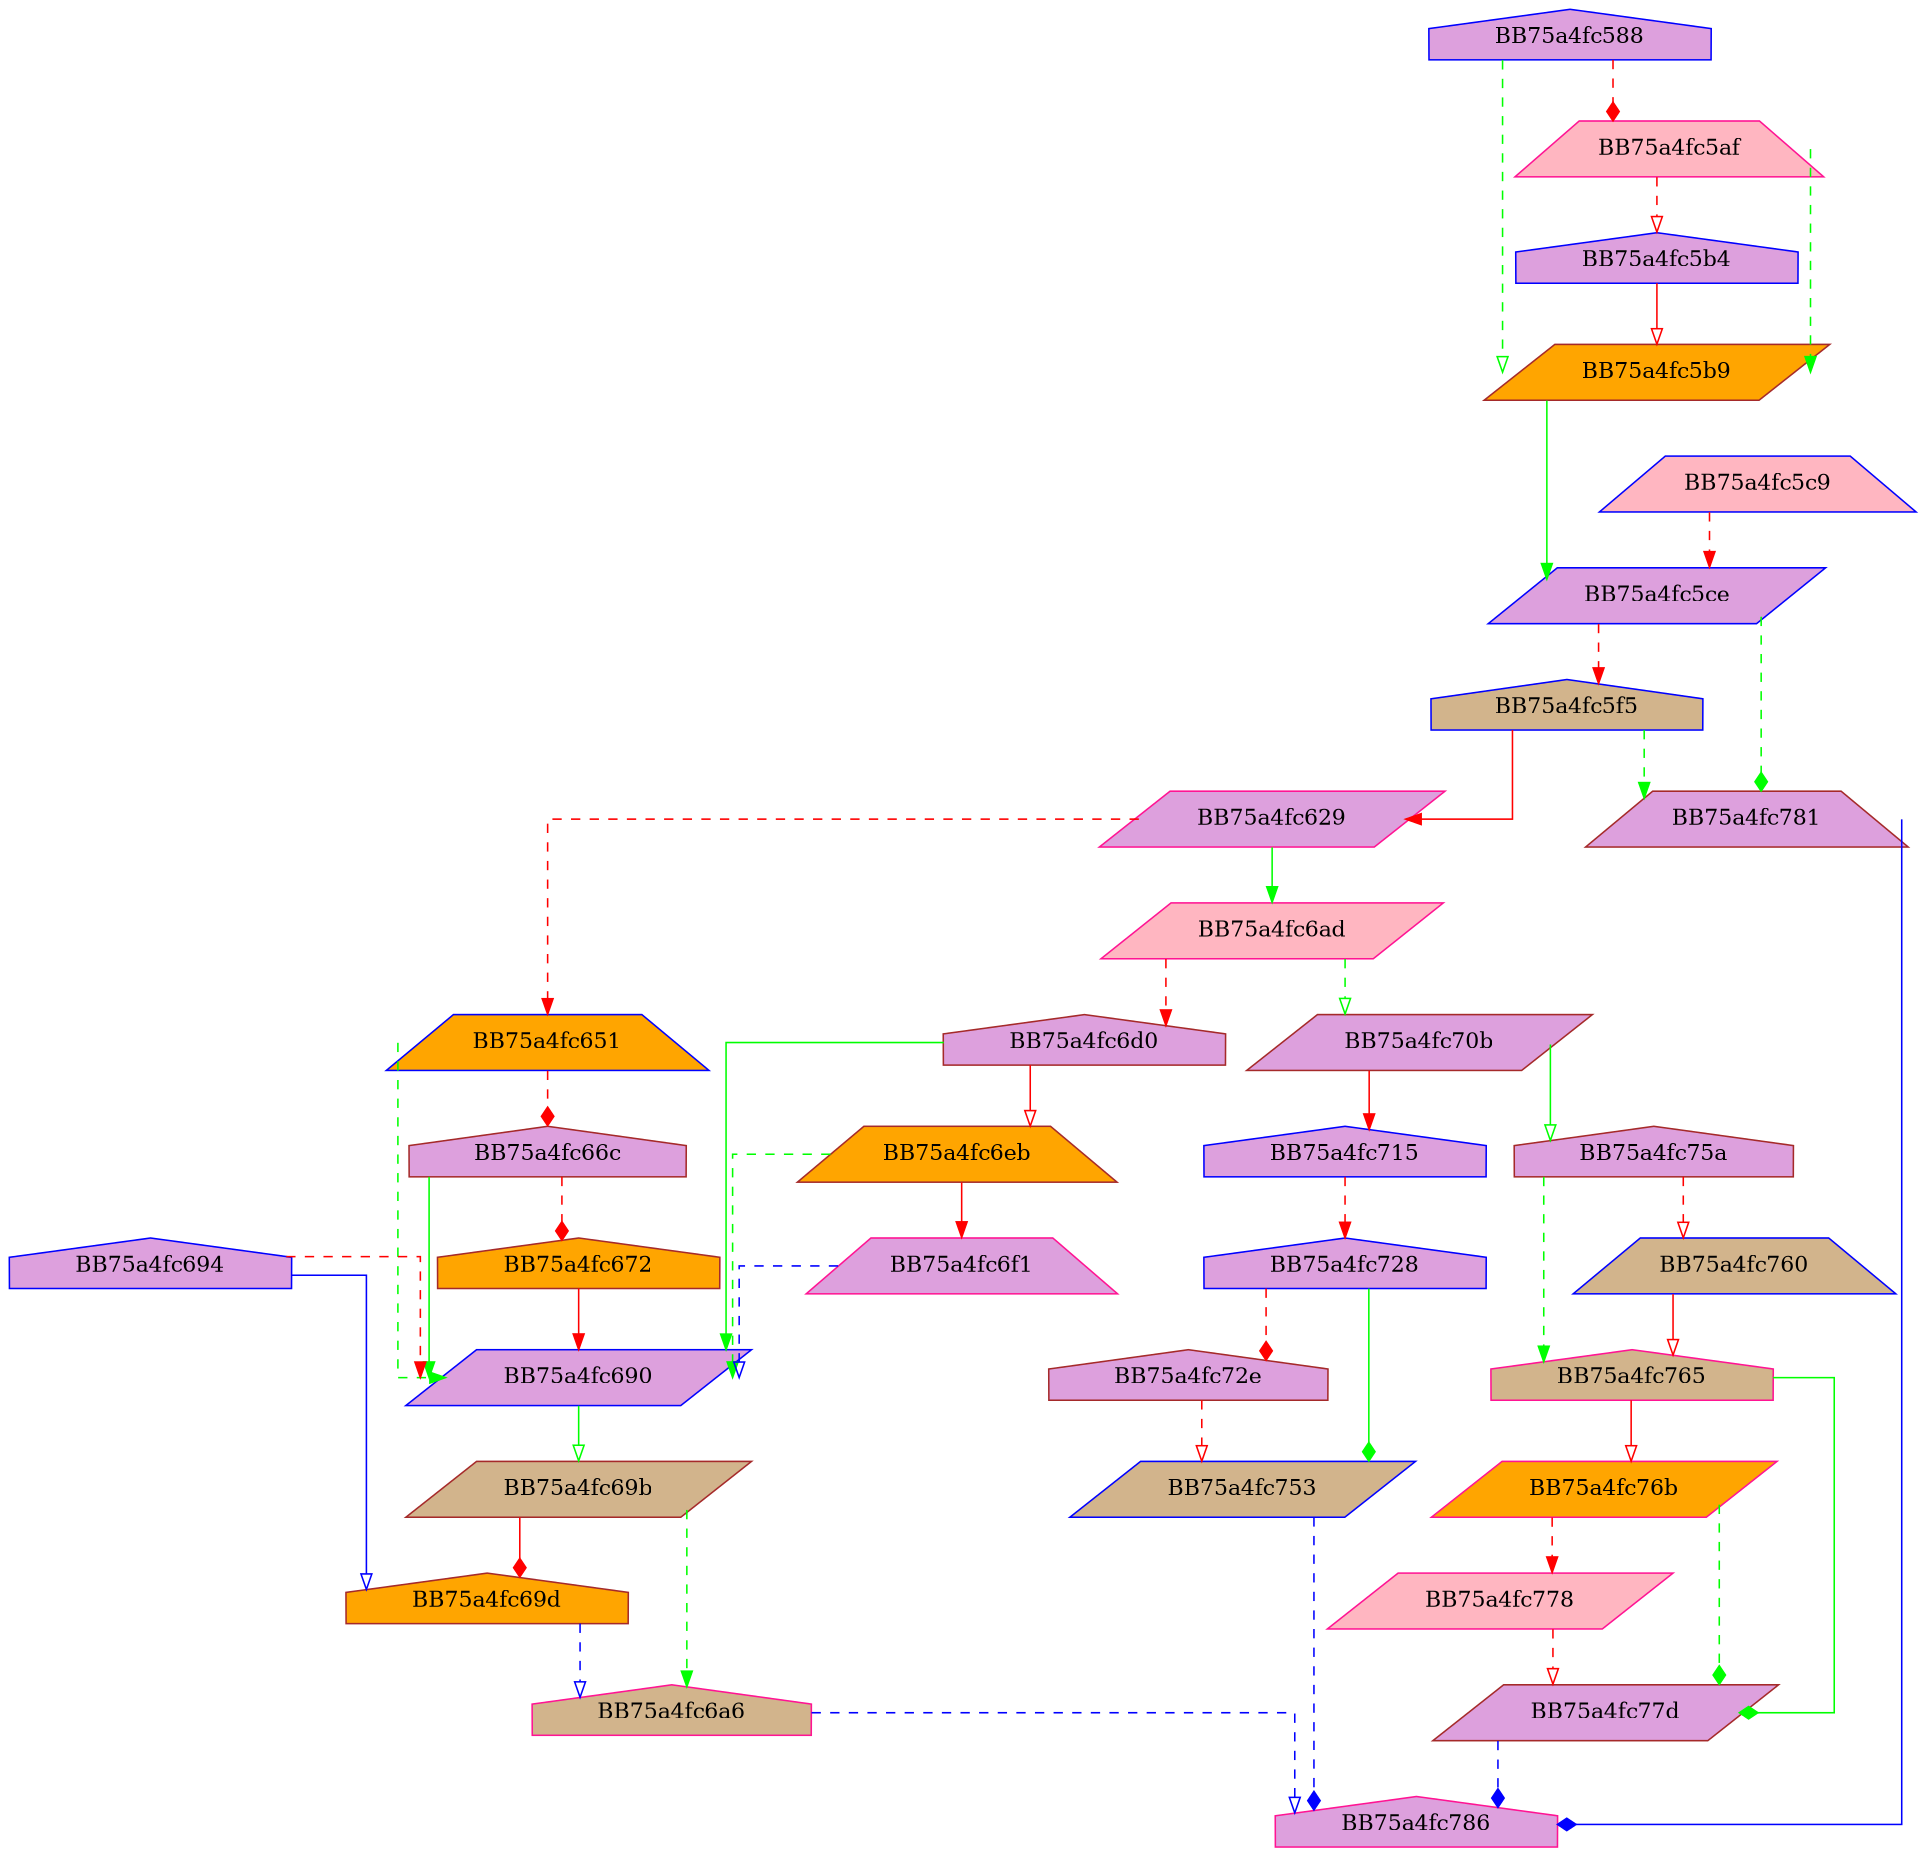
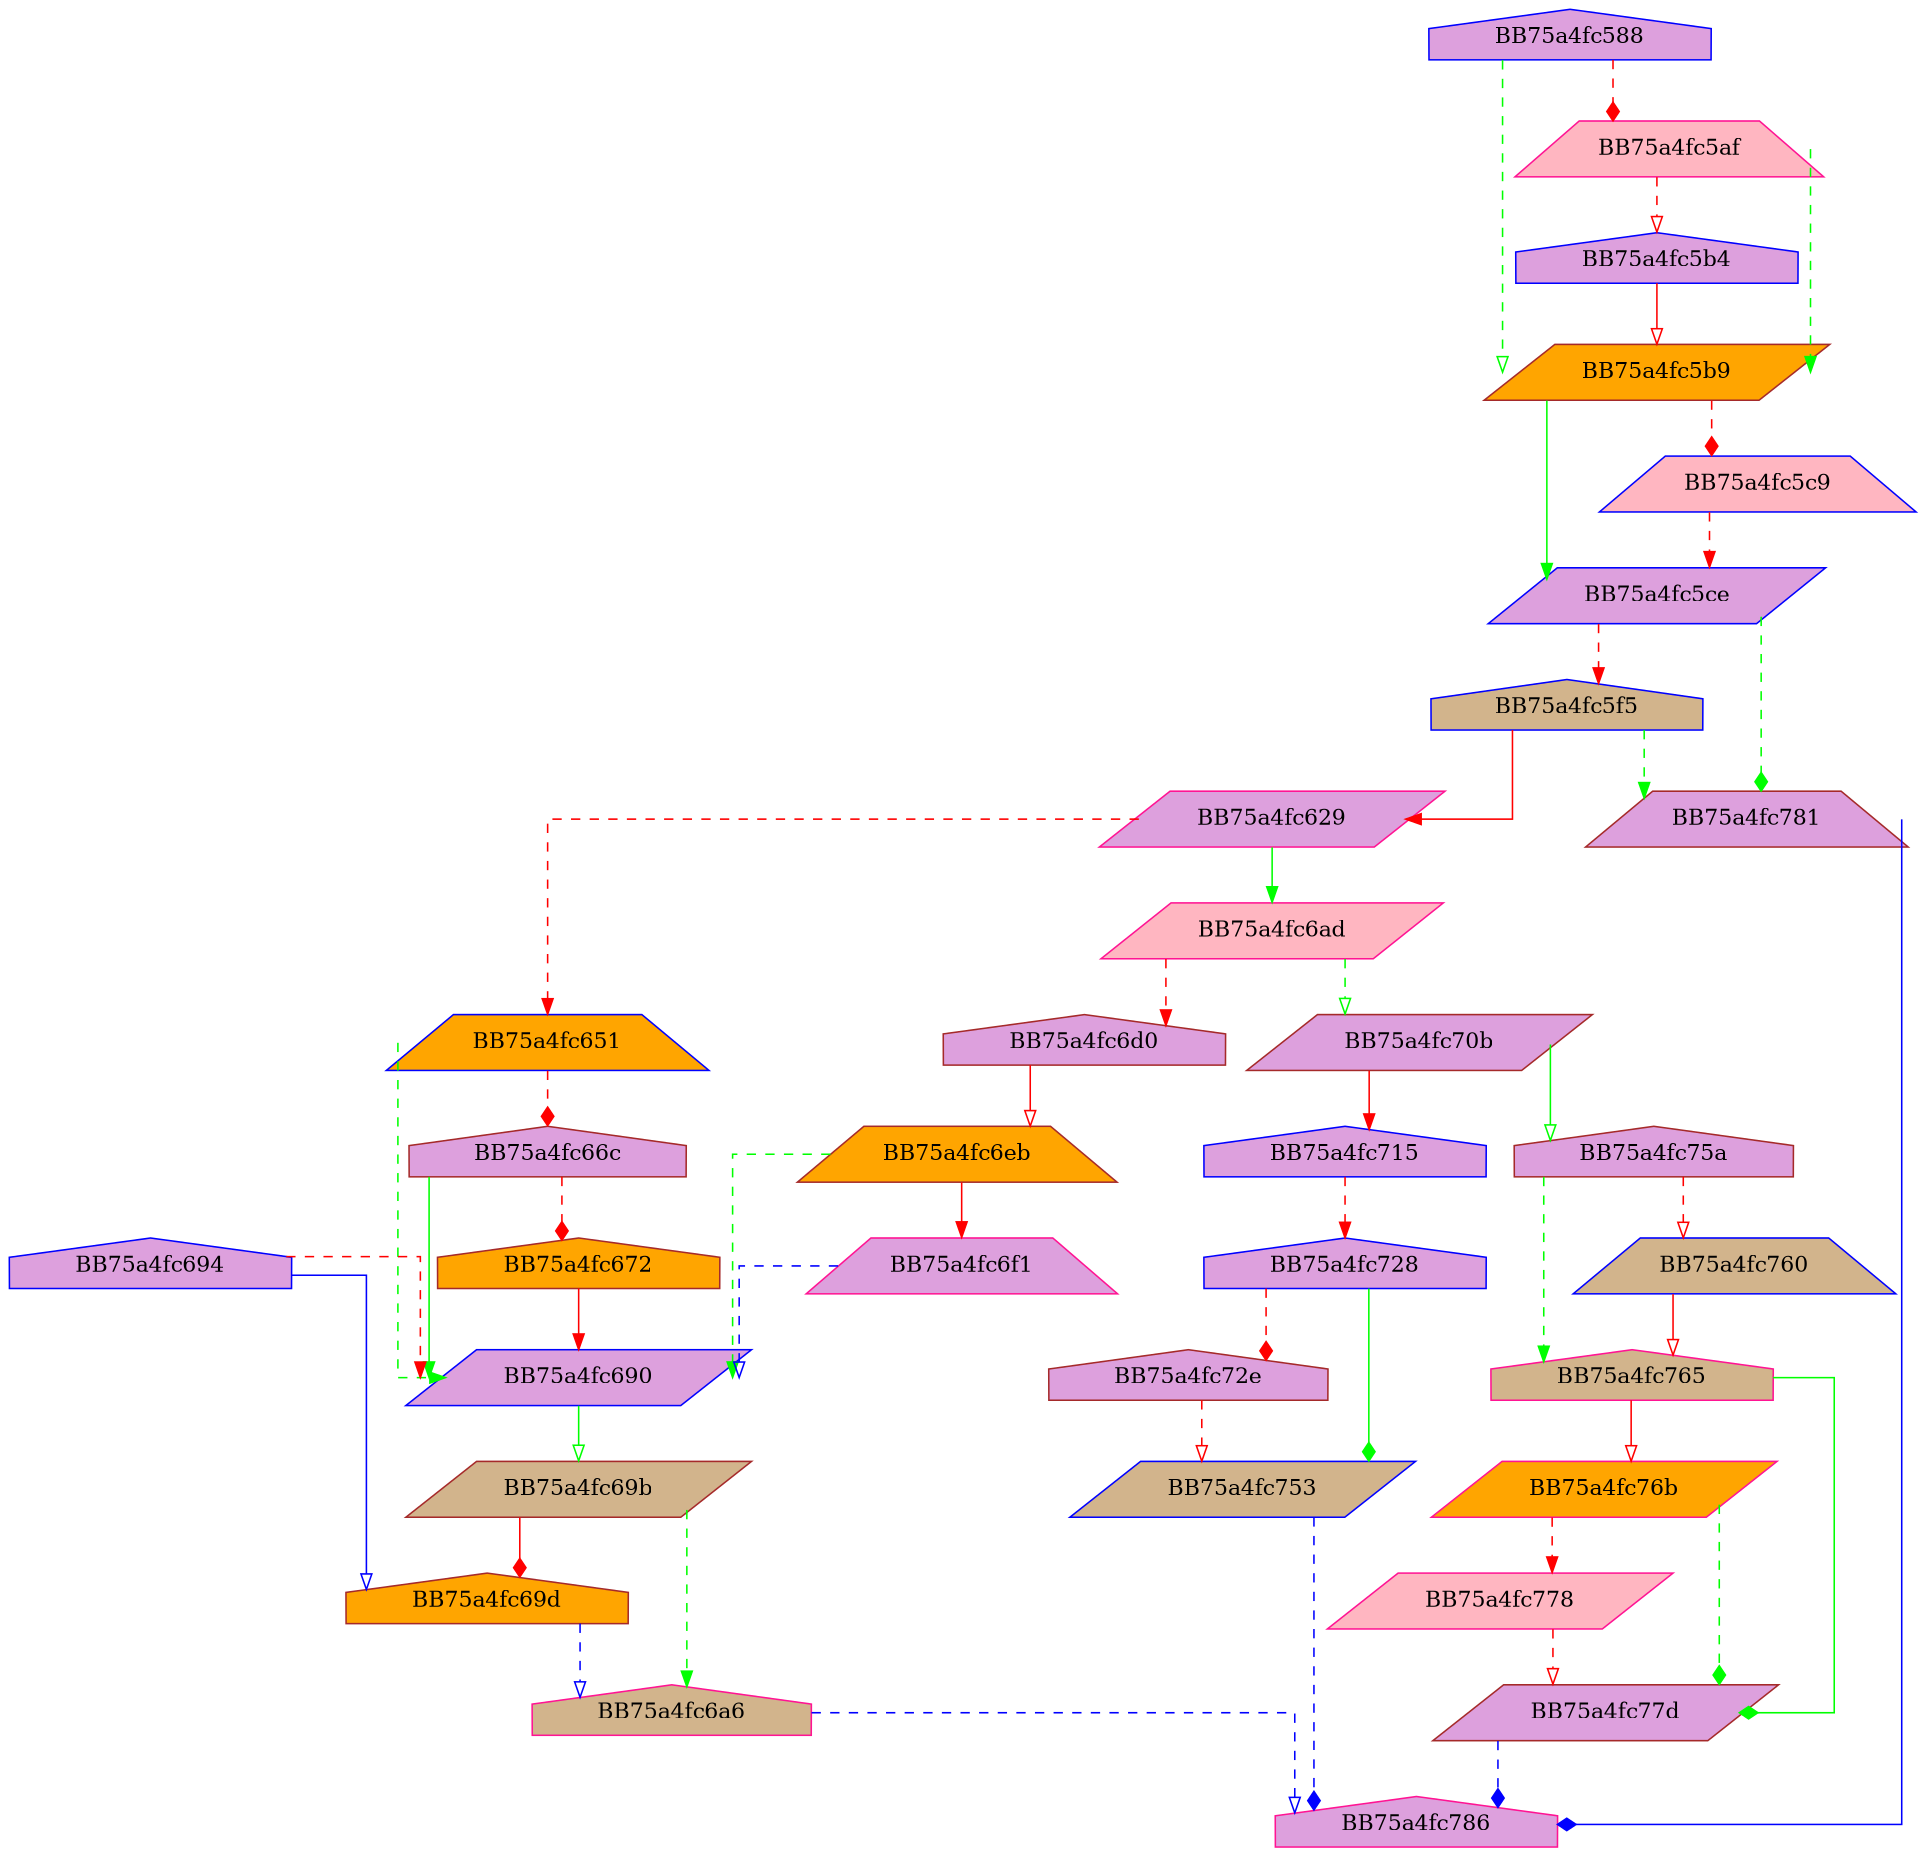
edge "BB75a4fc5b9" -> "BB75a4fc5c9": added
edge "BB75a4fc6d0" -> "BB75a4fc690": removed
